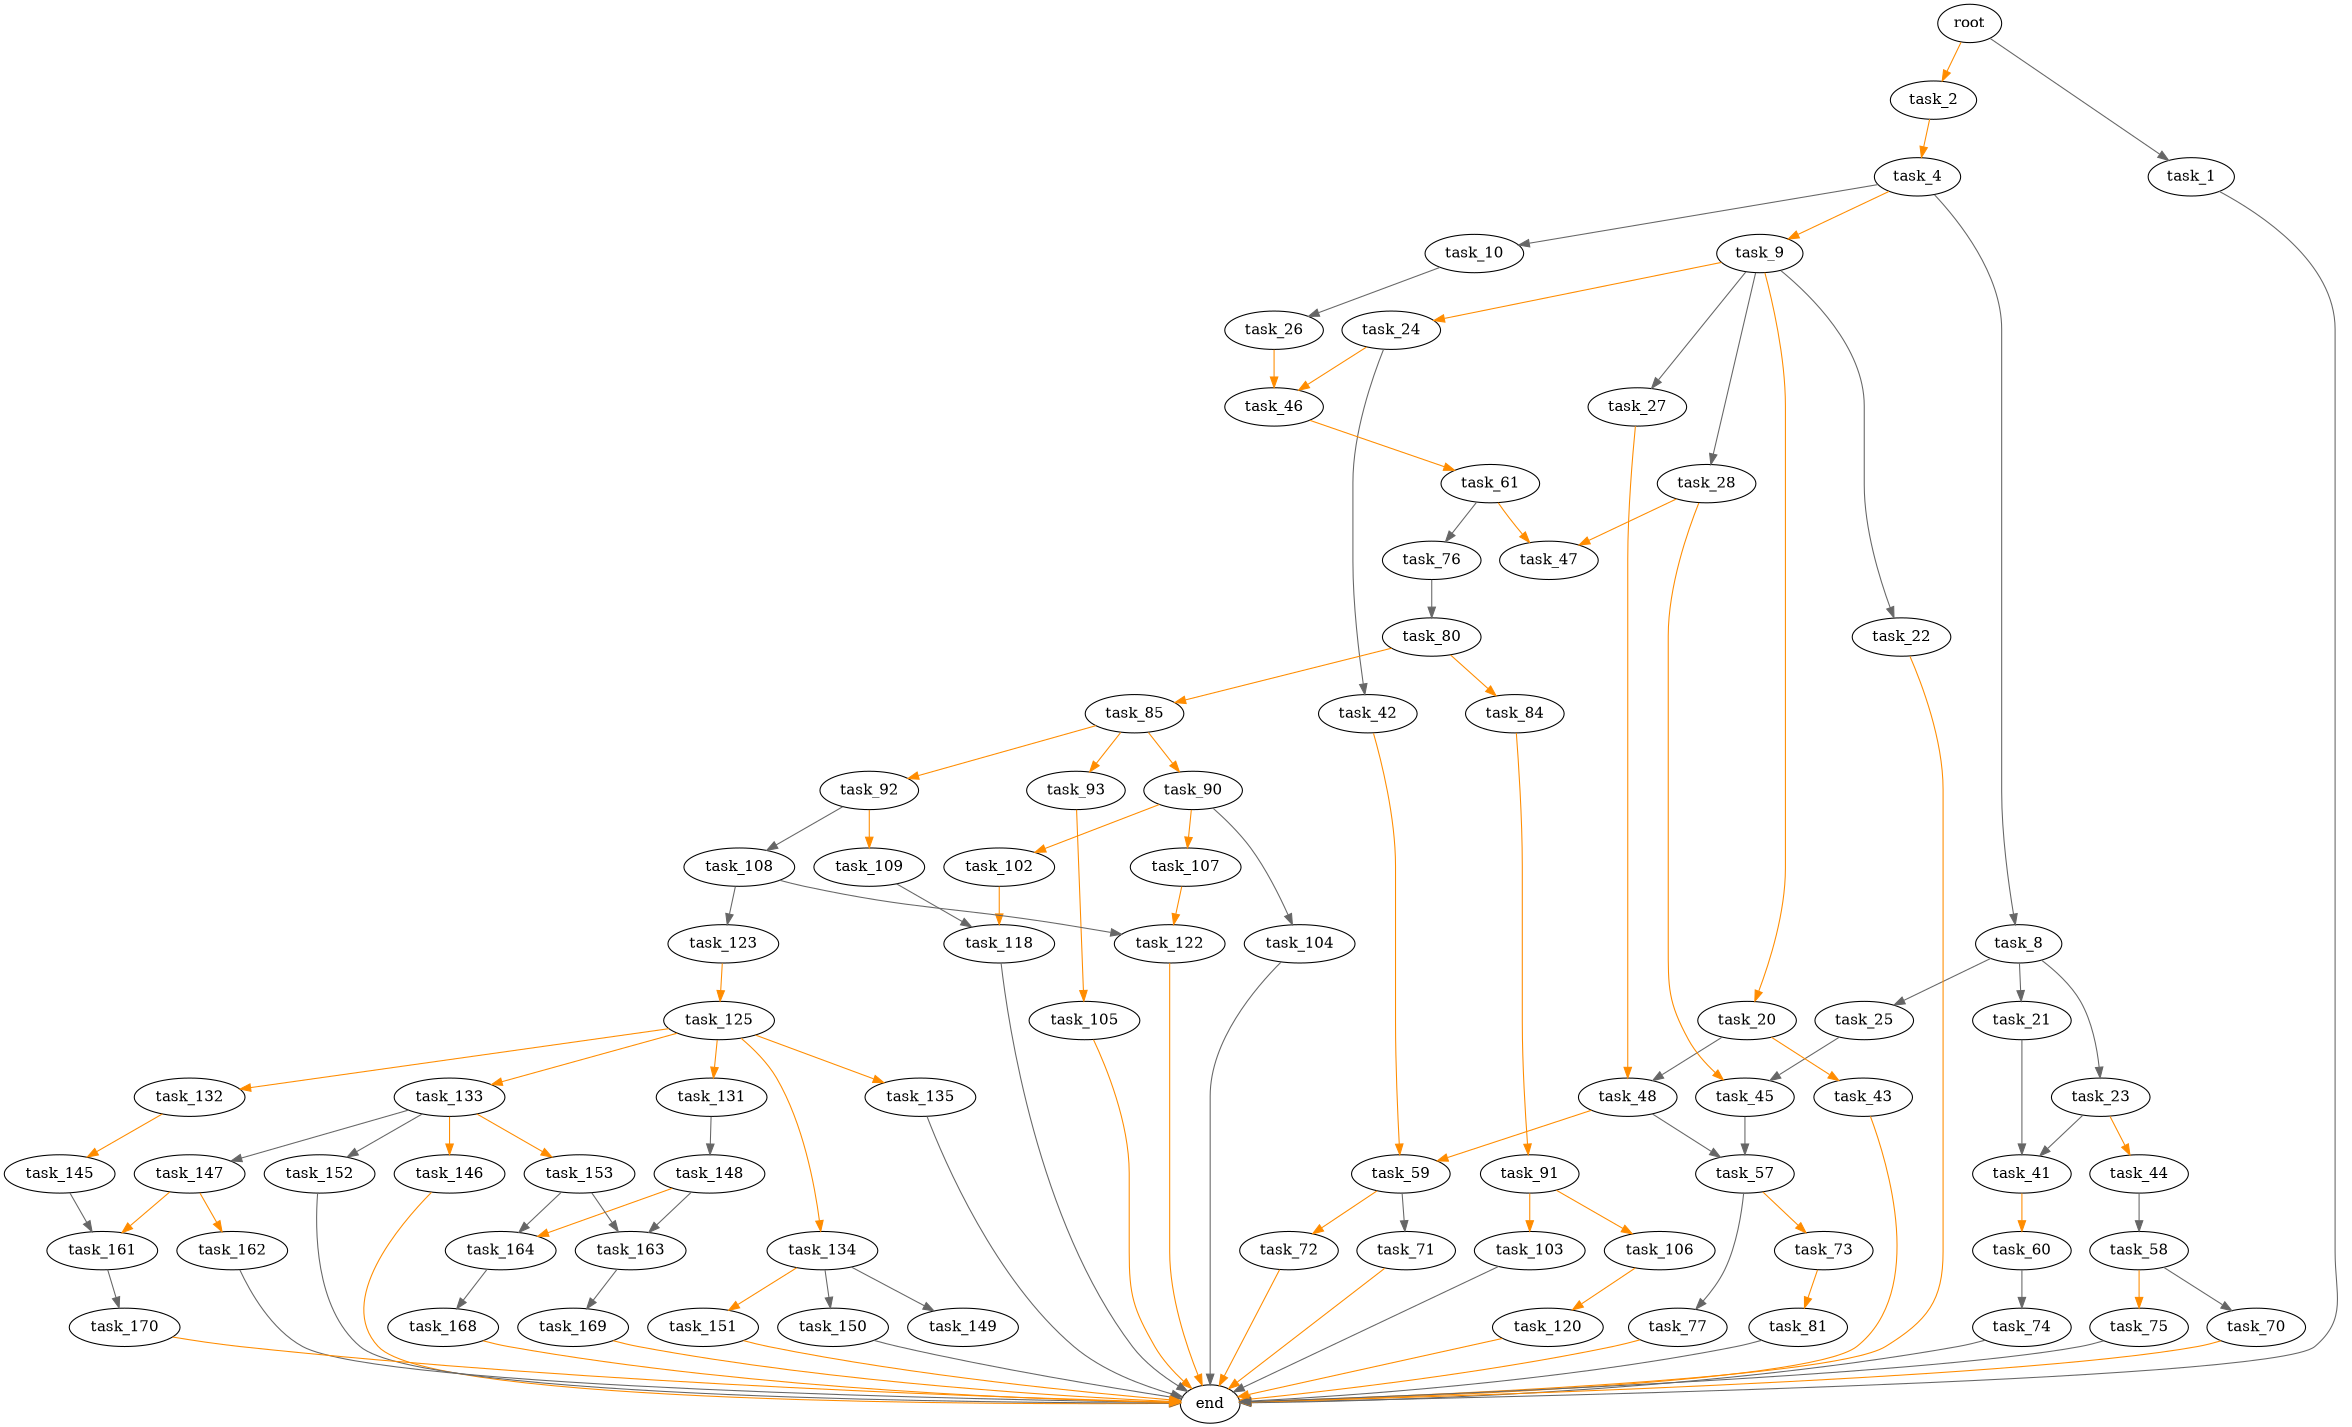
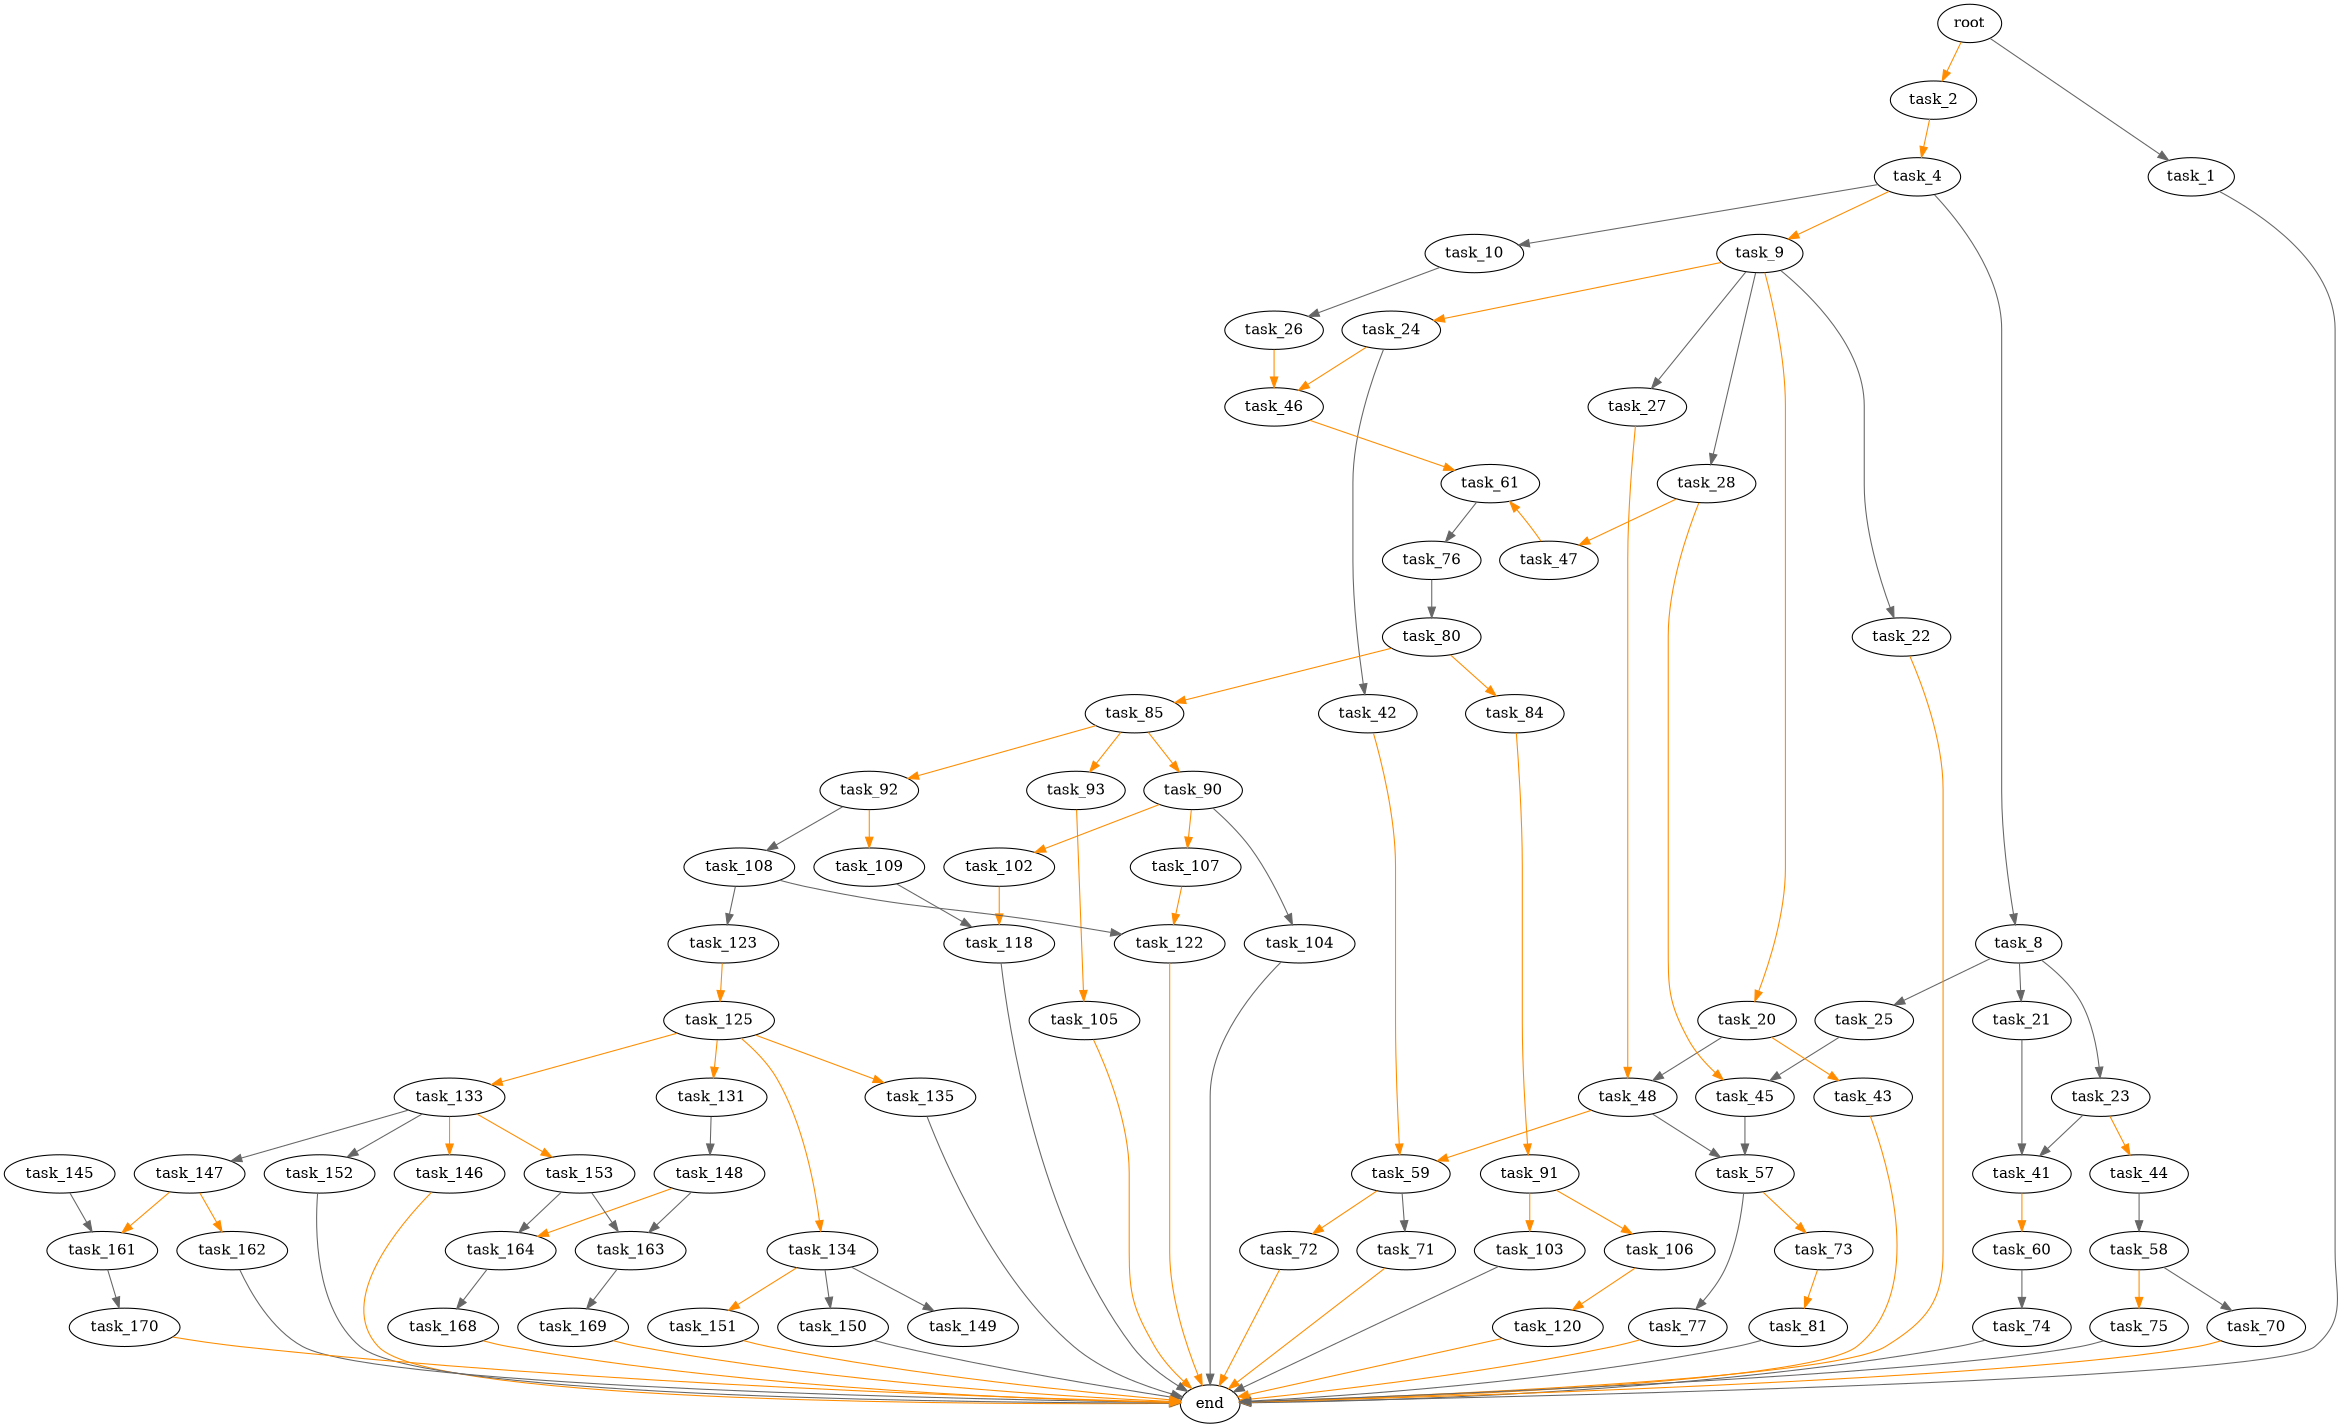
edge "task_61" -> "task_47": reversed
node "task_132": removed
